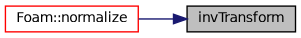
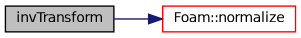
edge "Foam::normalize" -> "invTransform": reversed
